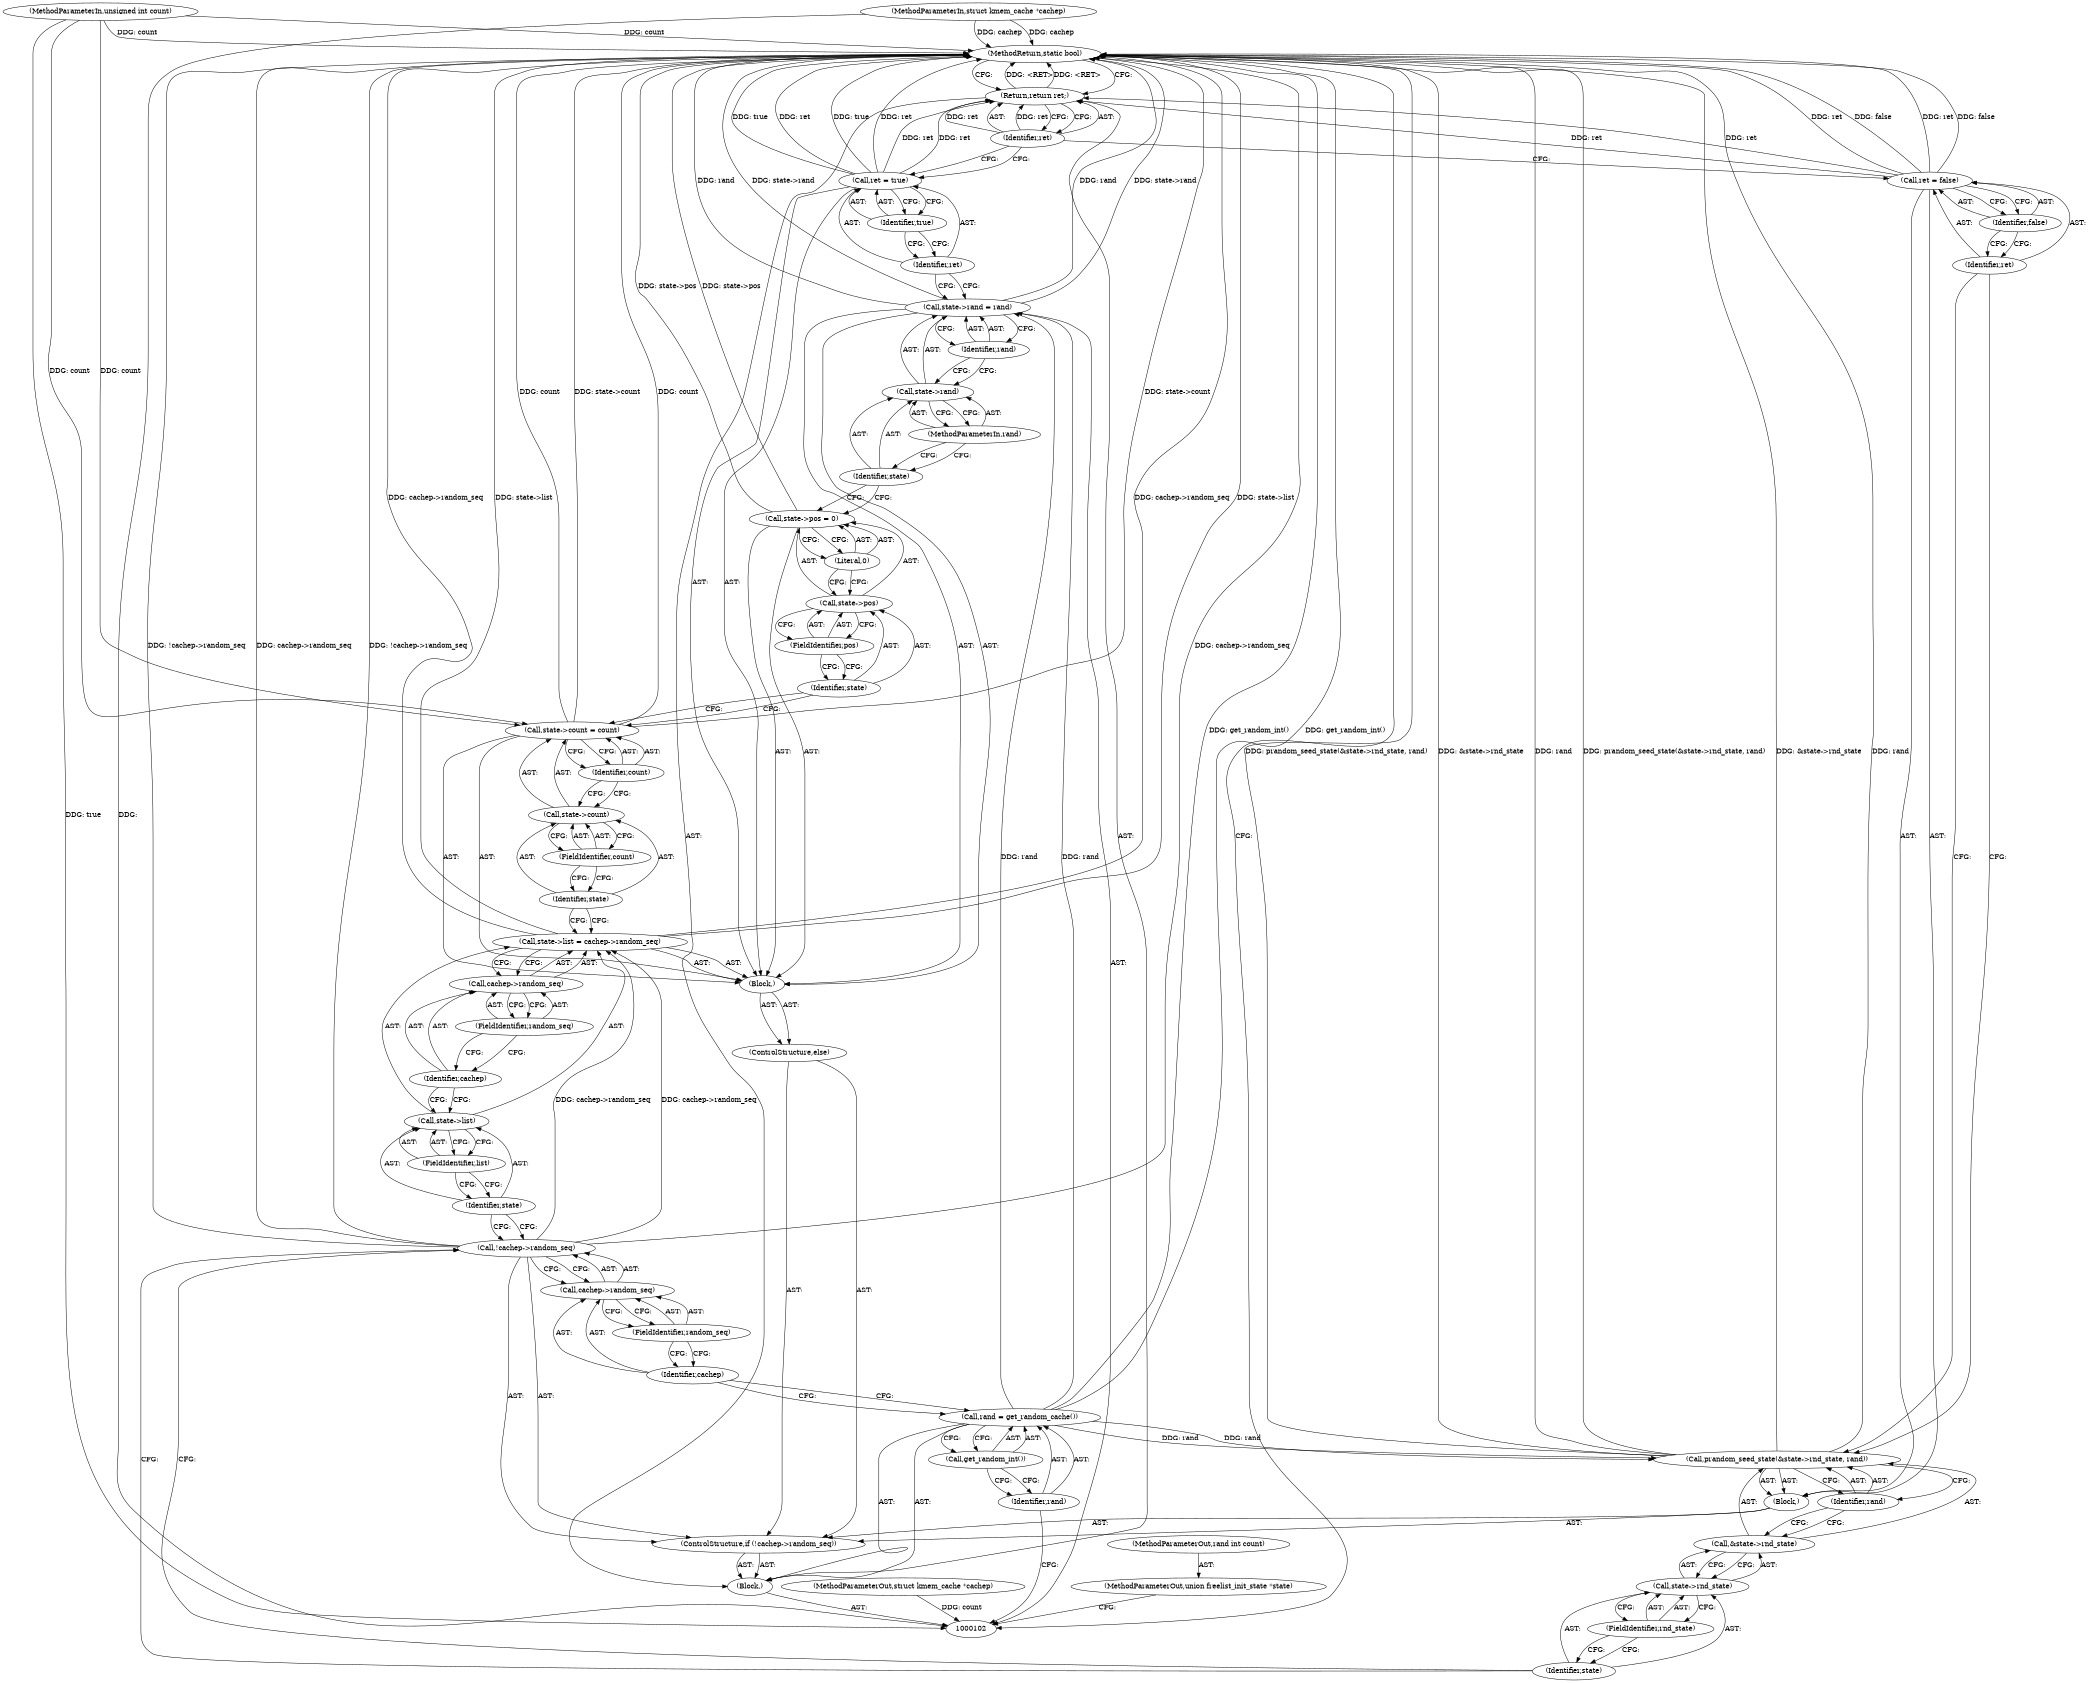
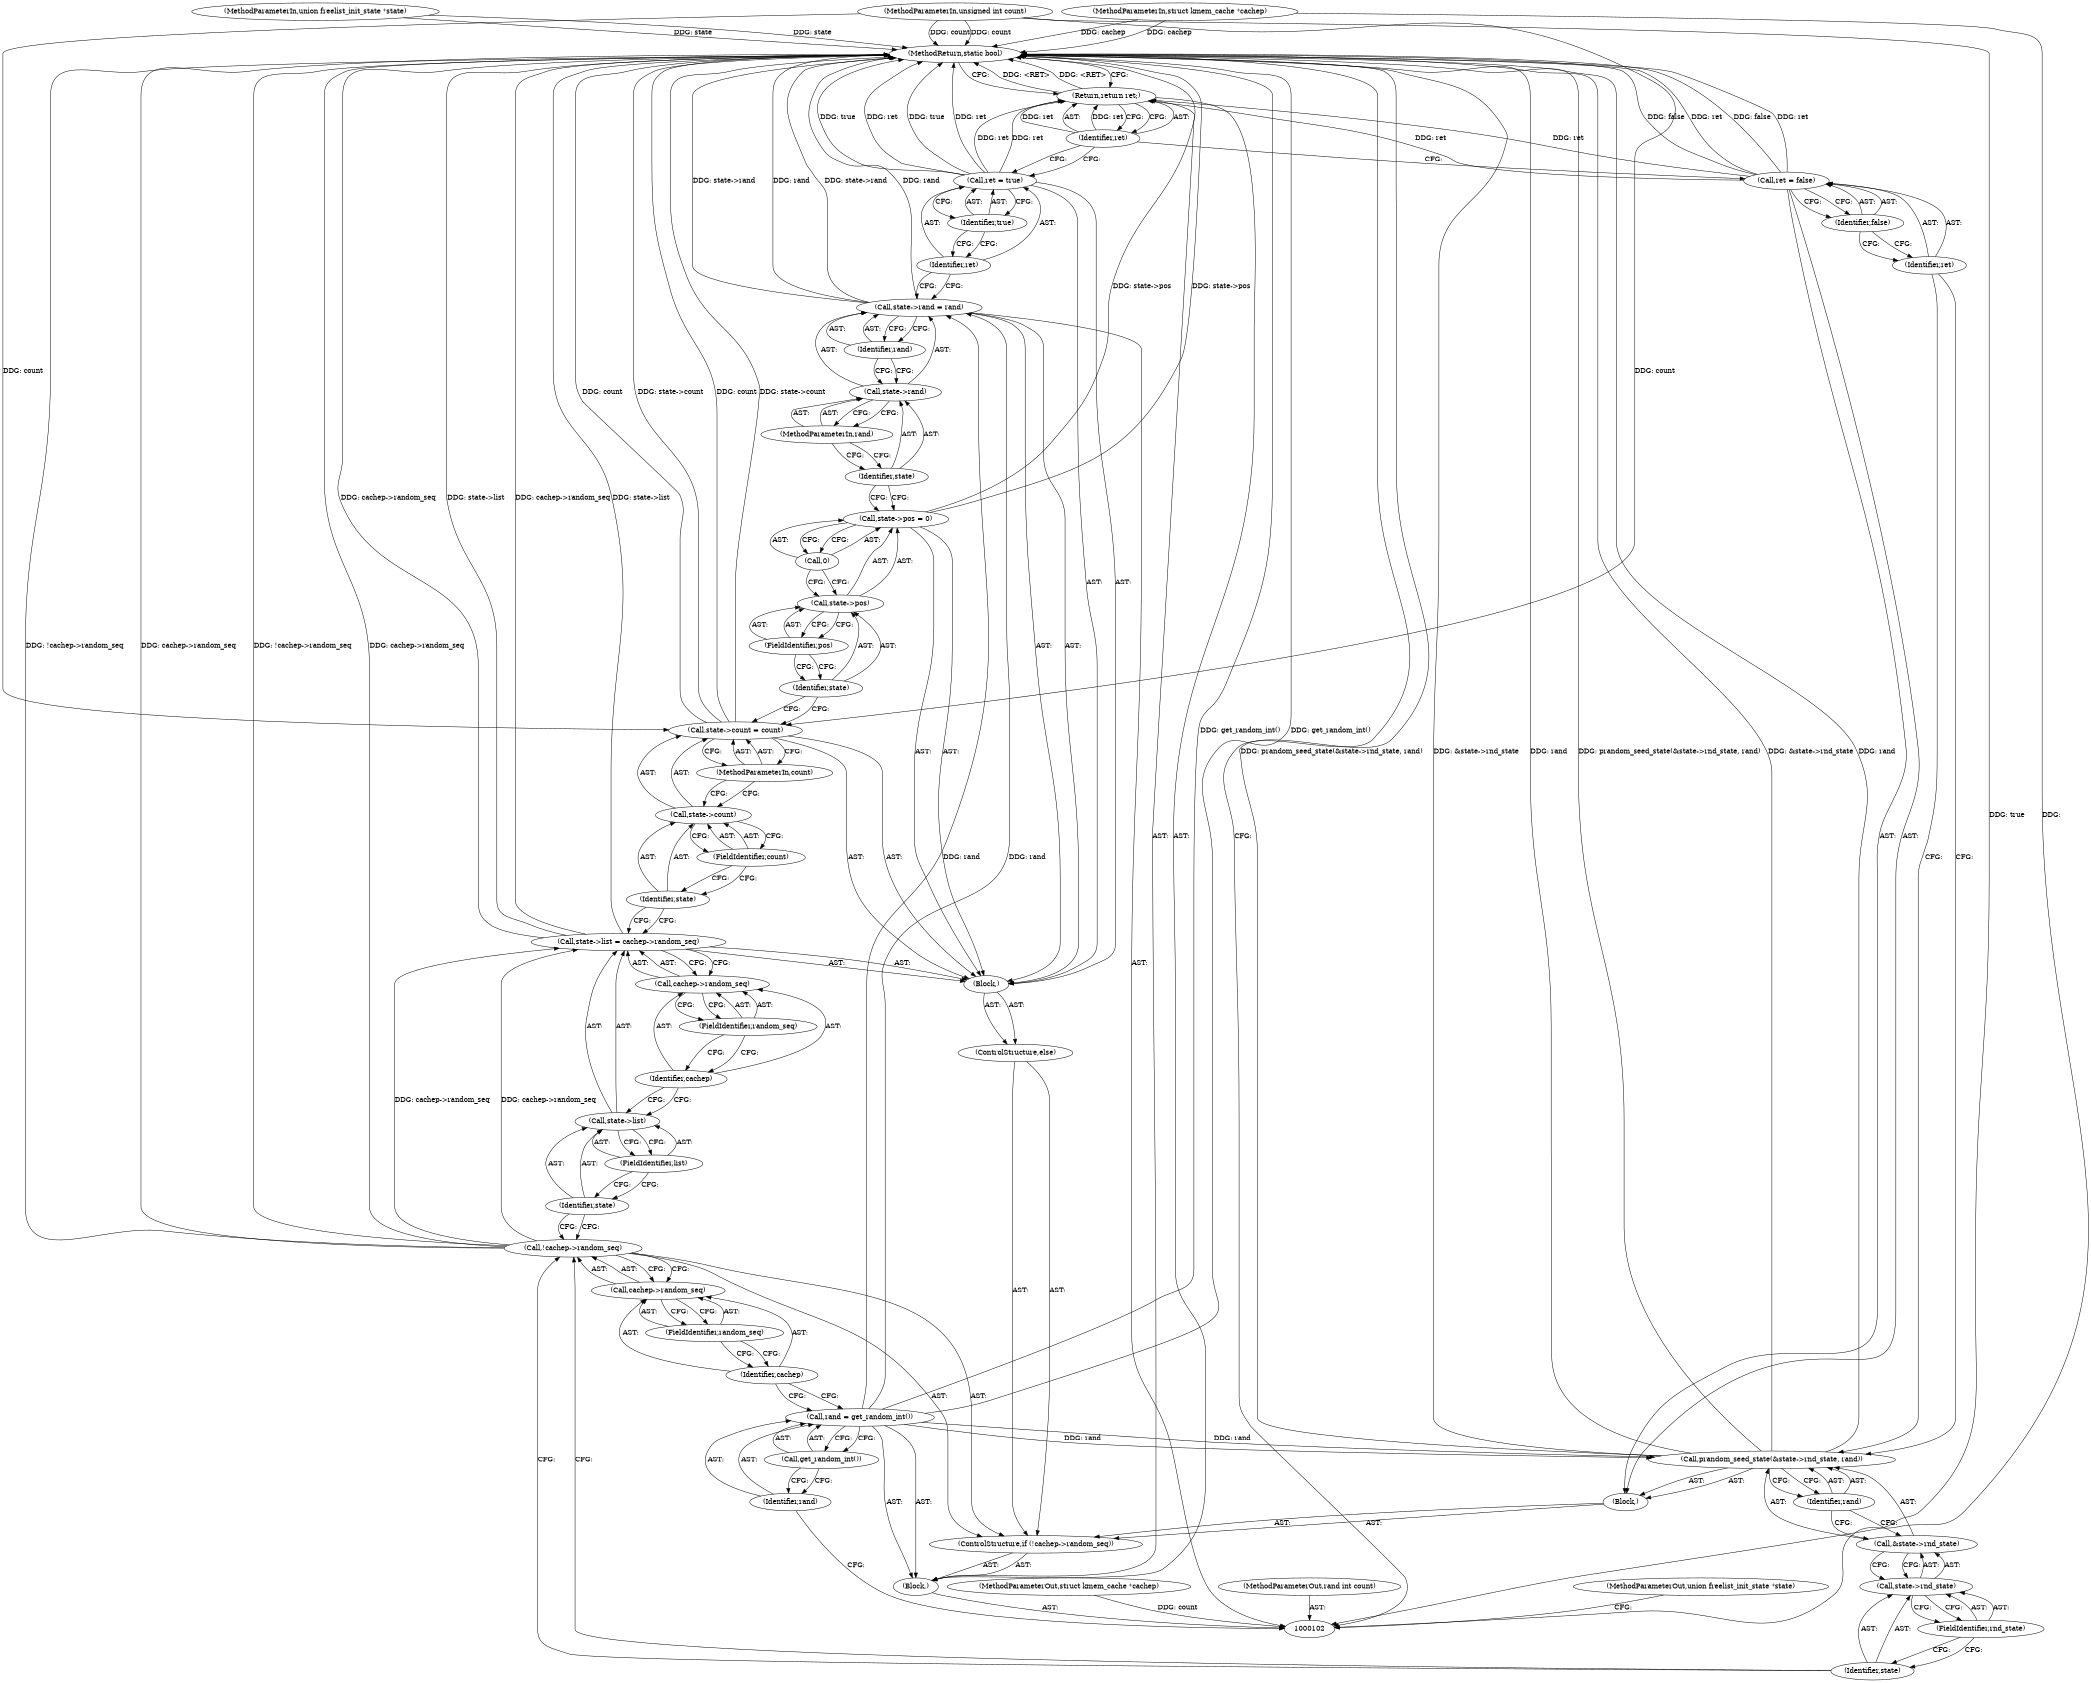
node "(MethodParameterIn,union freelist_init_state *state)": added
node "(Literal,0)": label "(Literal,0)" -> "(Call,0)"
node "(Identifier,count)": label "(Identifier,count)" -> "(MethodParameterIn,count)"
node "(Call,rand = get_random_cache())": label "(Call,rand = get_random_cache())" -> "(Call,rand = get_random_int())"
edge "(MethodParameterOut,rand int count)" -> "(MethodParameterOut,union freelist_init_state *state)": now "(MethodParameterOut,rand int count)" -> "1000102"
